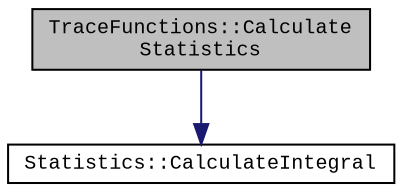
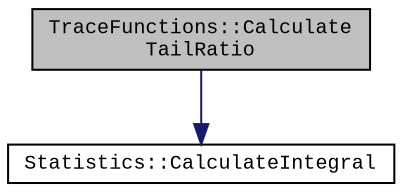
node "TraceFunctions::Calculate Statistics": label "TraceFunctions::Calculate Statistics" -> "TraceFunctions::Calculate TailRatio"
